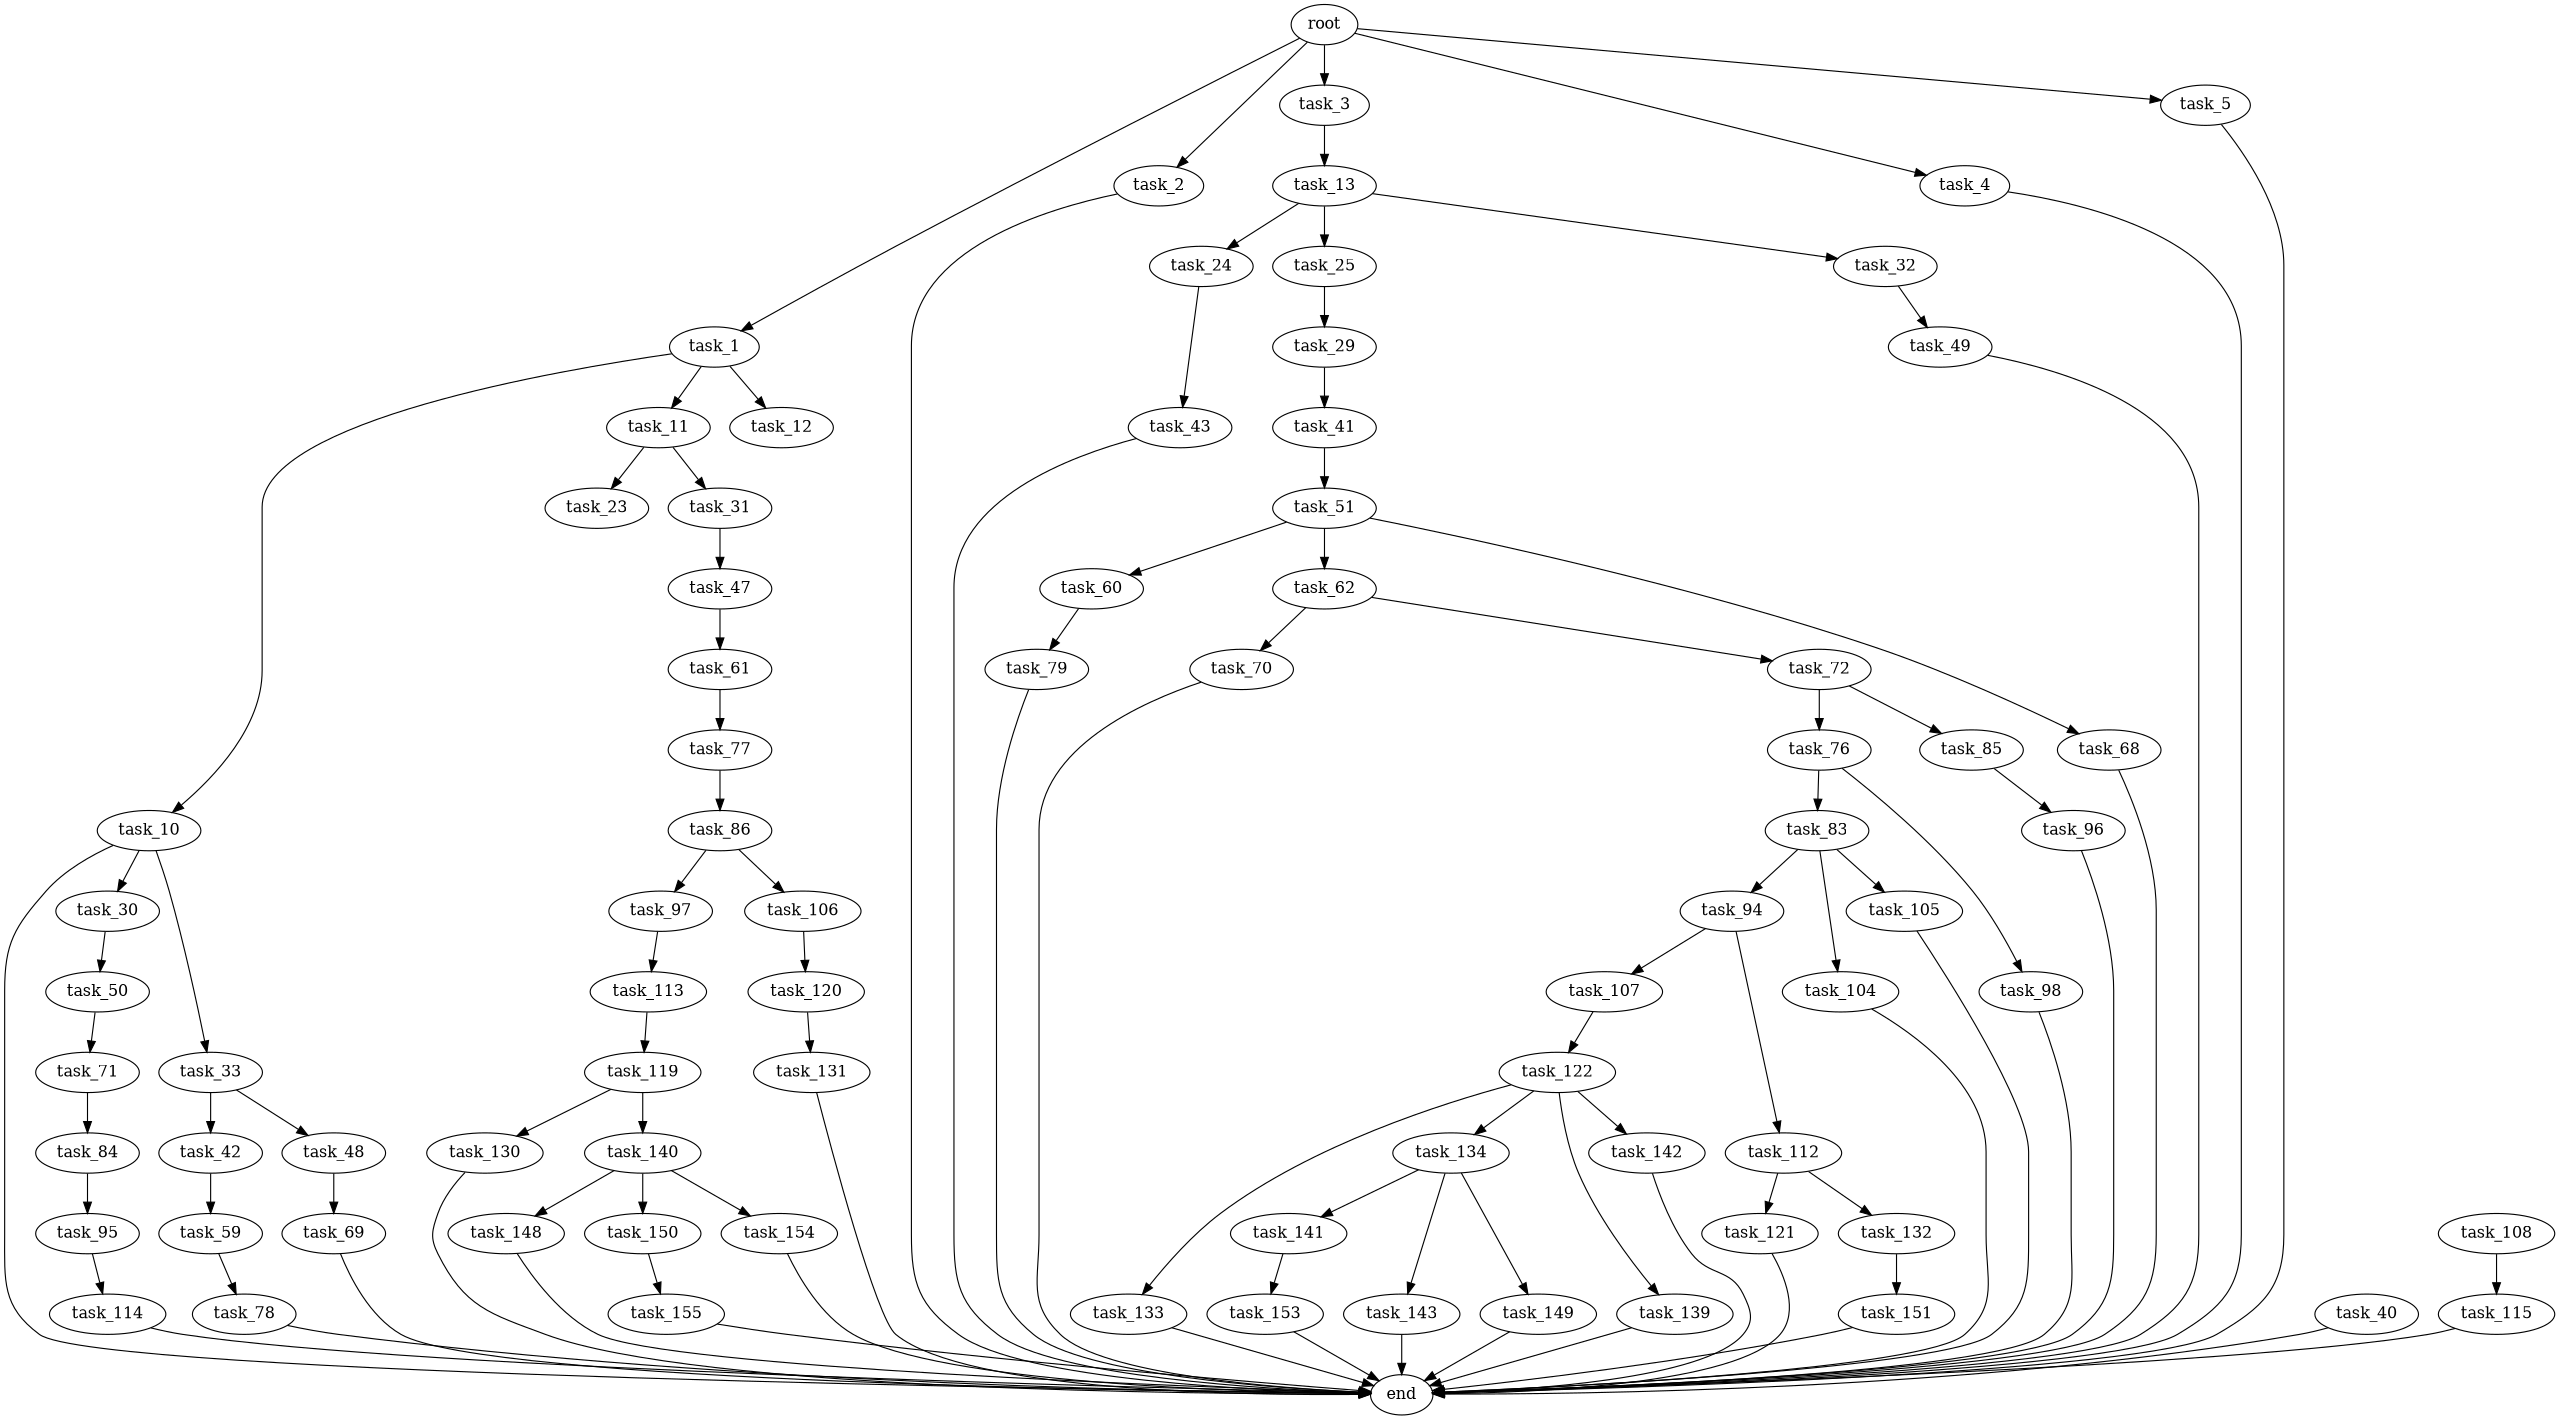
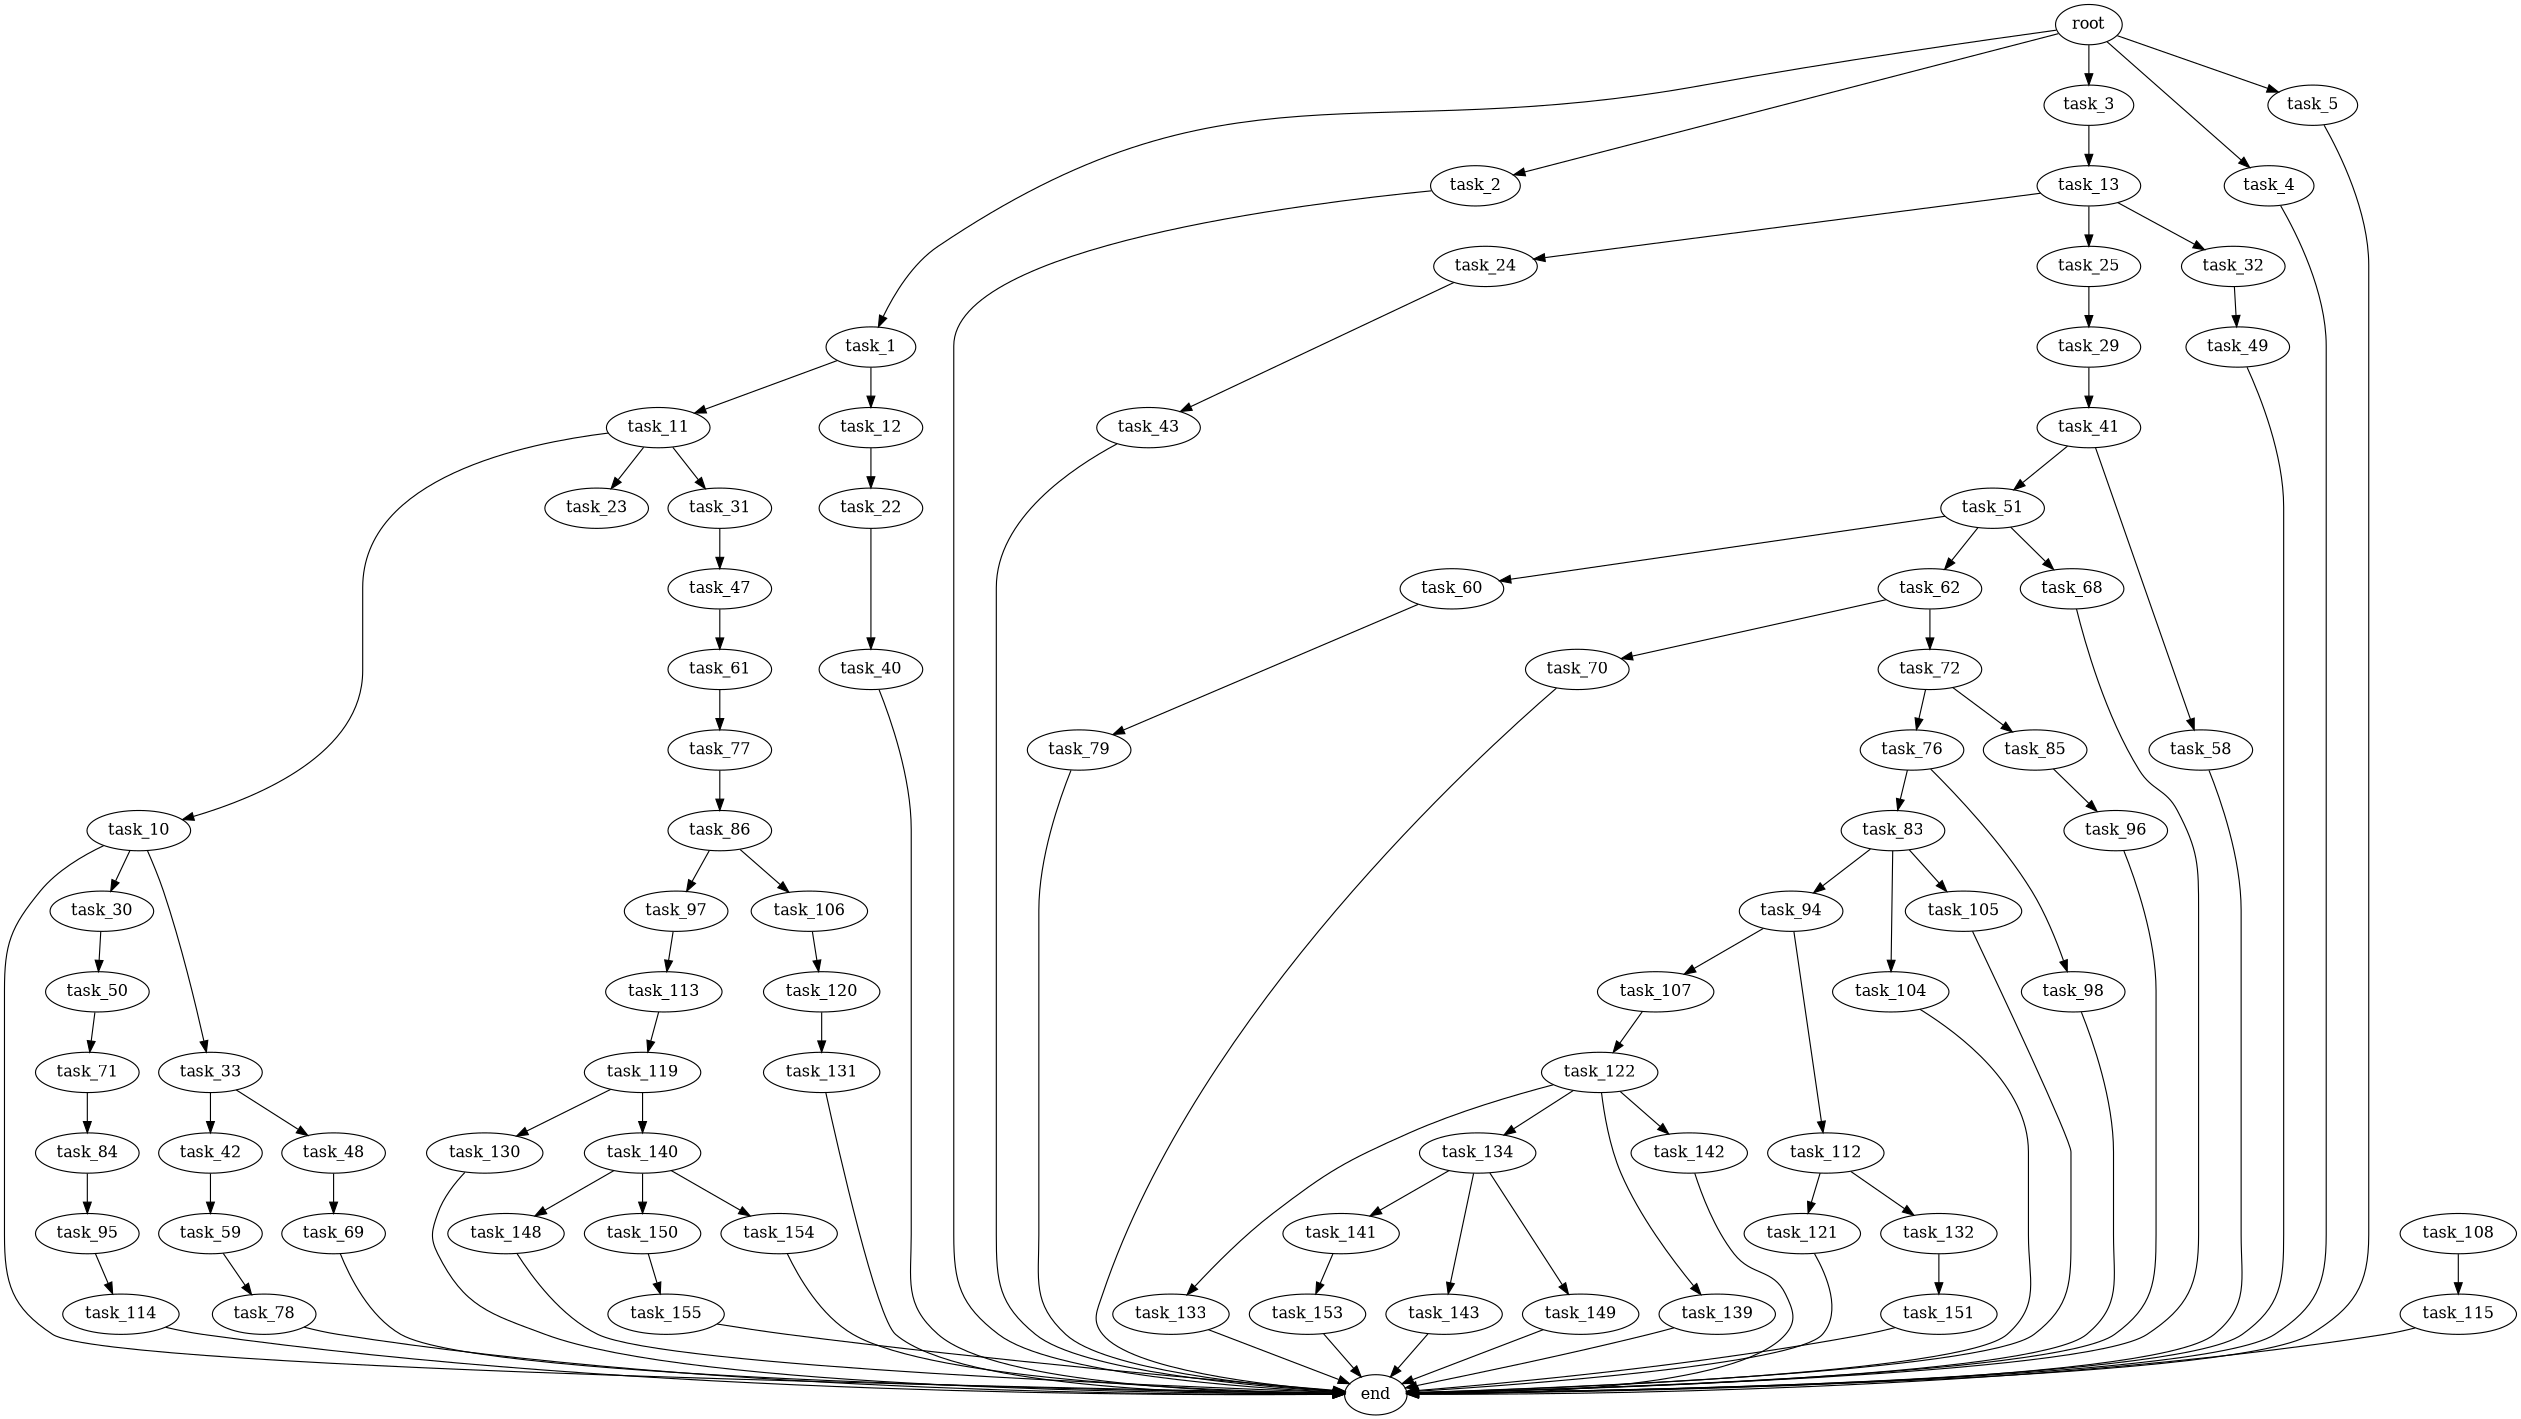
edge "task_1" -> "task_10": now "task_11" -> "task_10"
node "task_22": added
node "task_58": added
